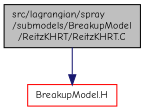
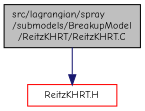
node "BreakupModel.H": label "BreakupModel.H" -> "ReitzKHRT.H"
